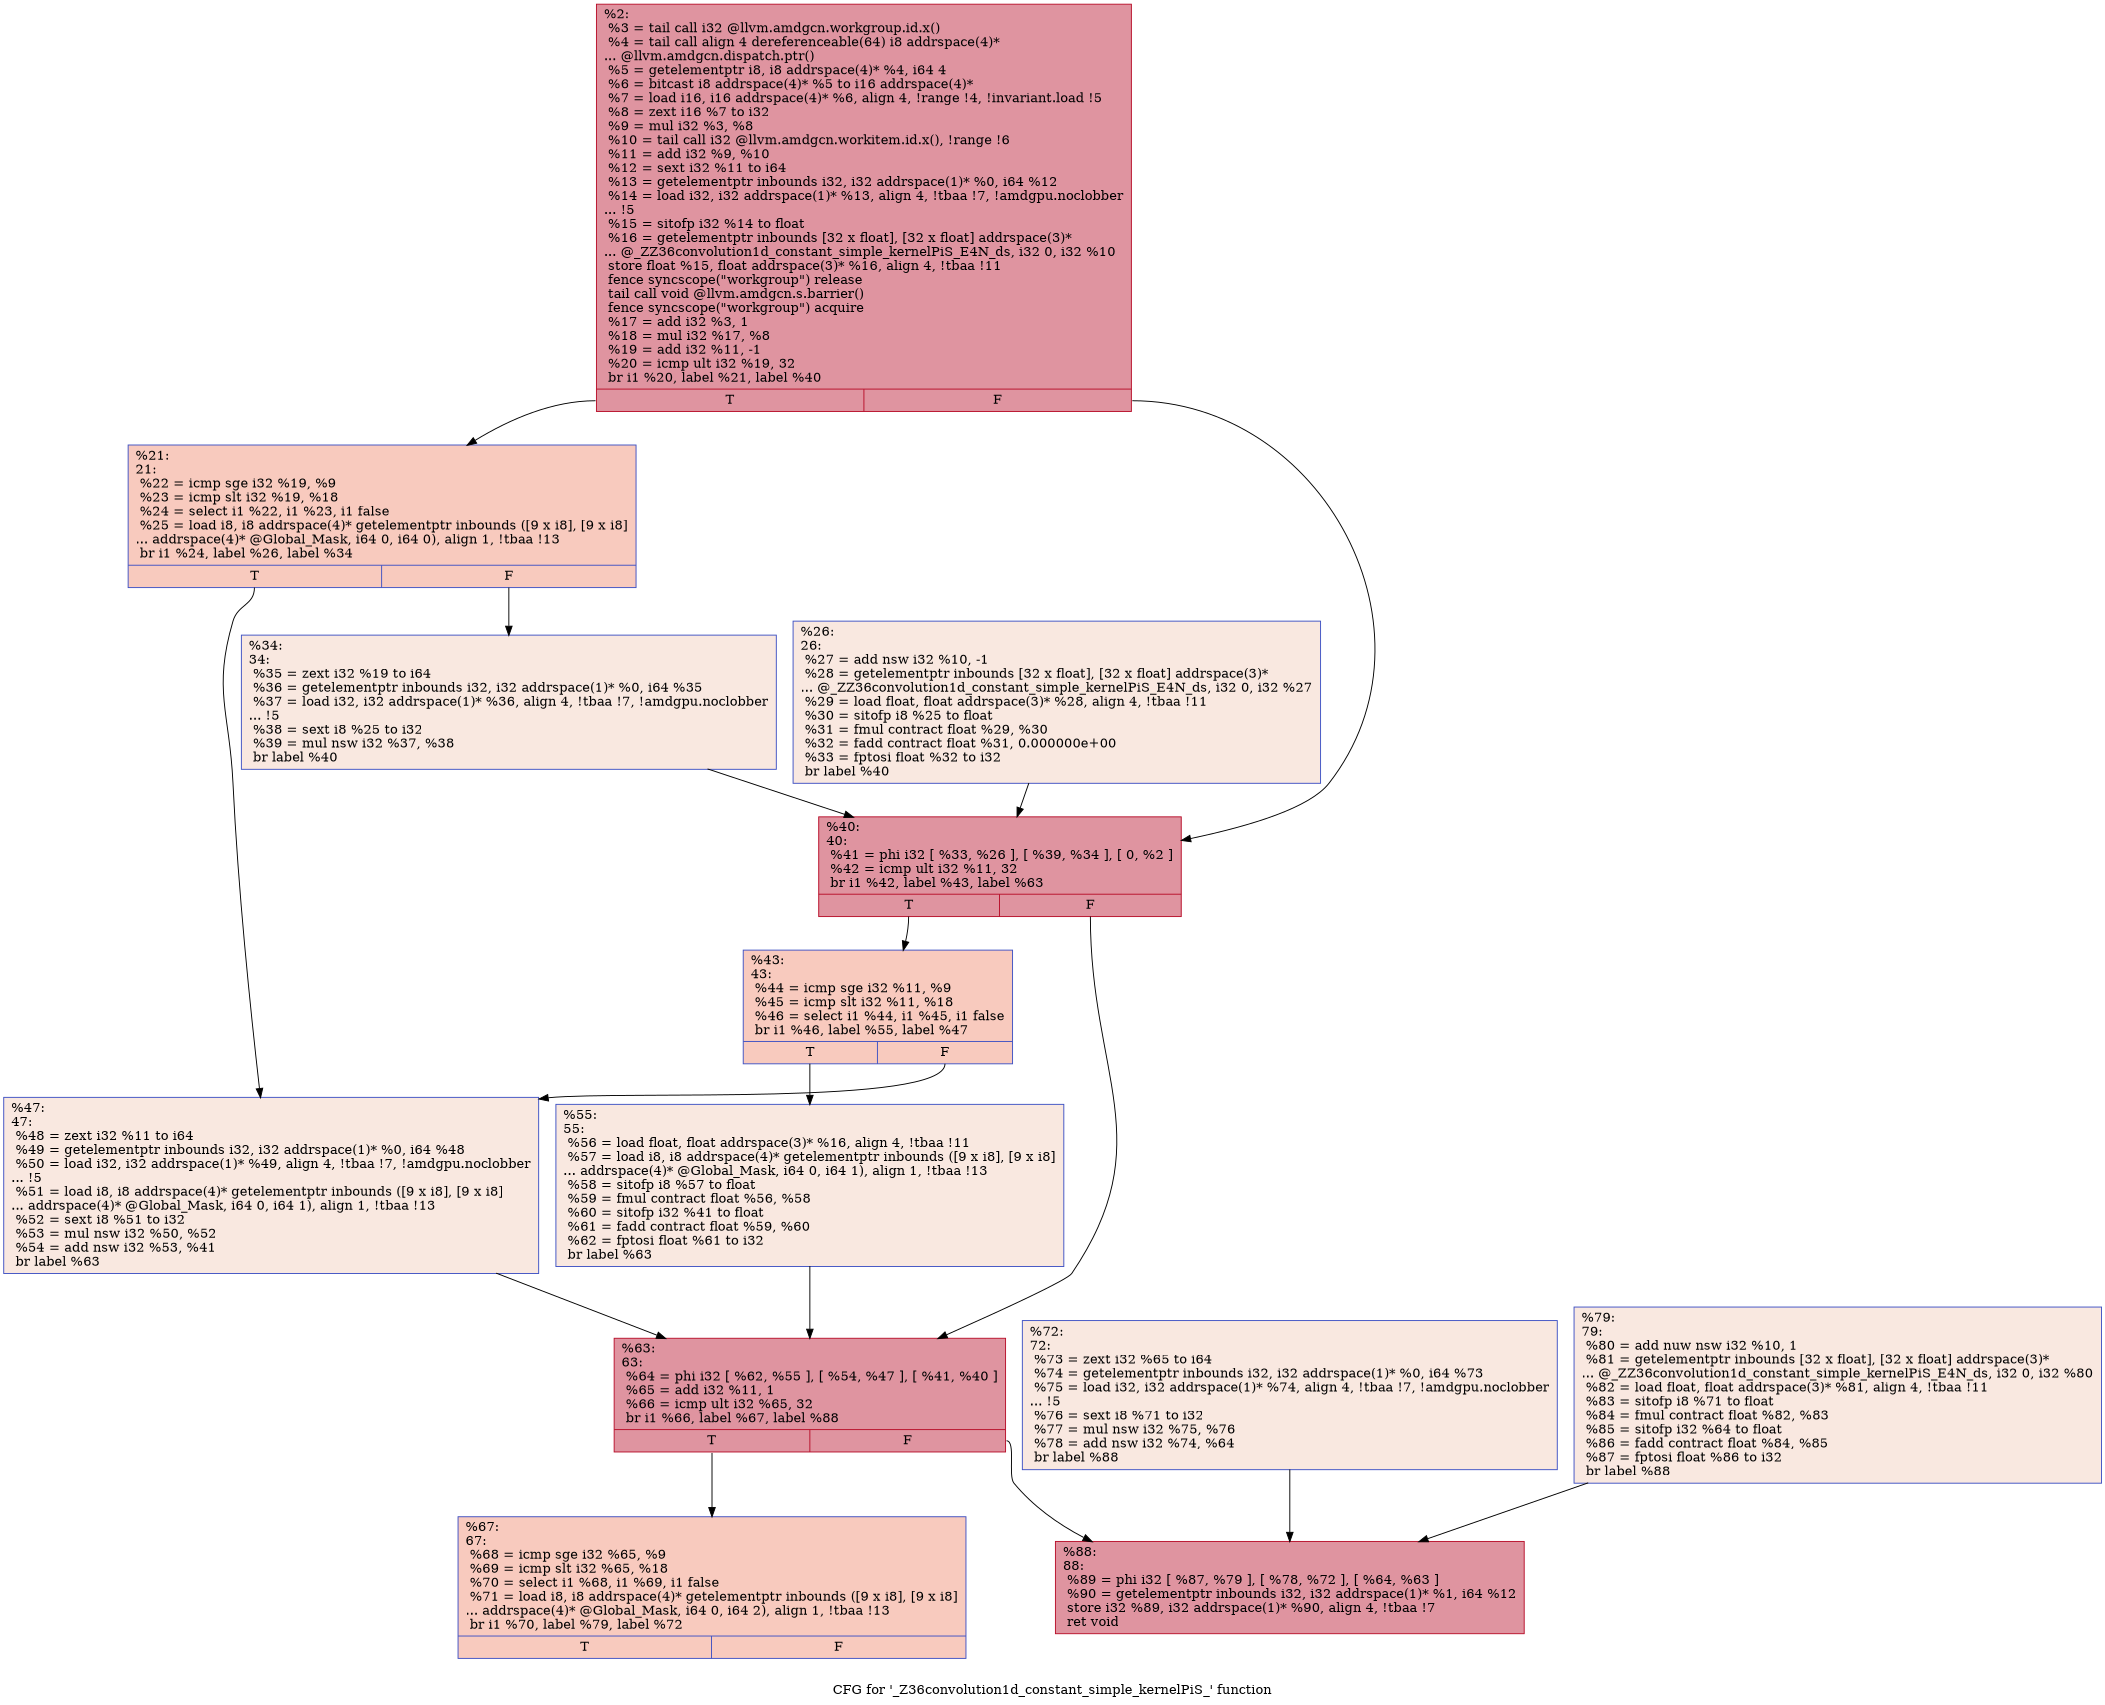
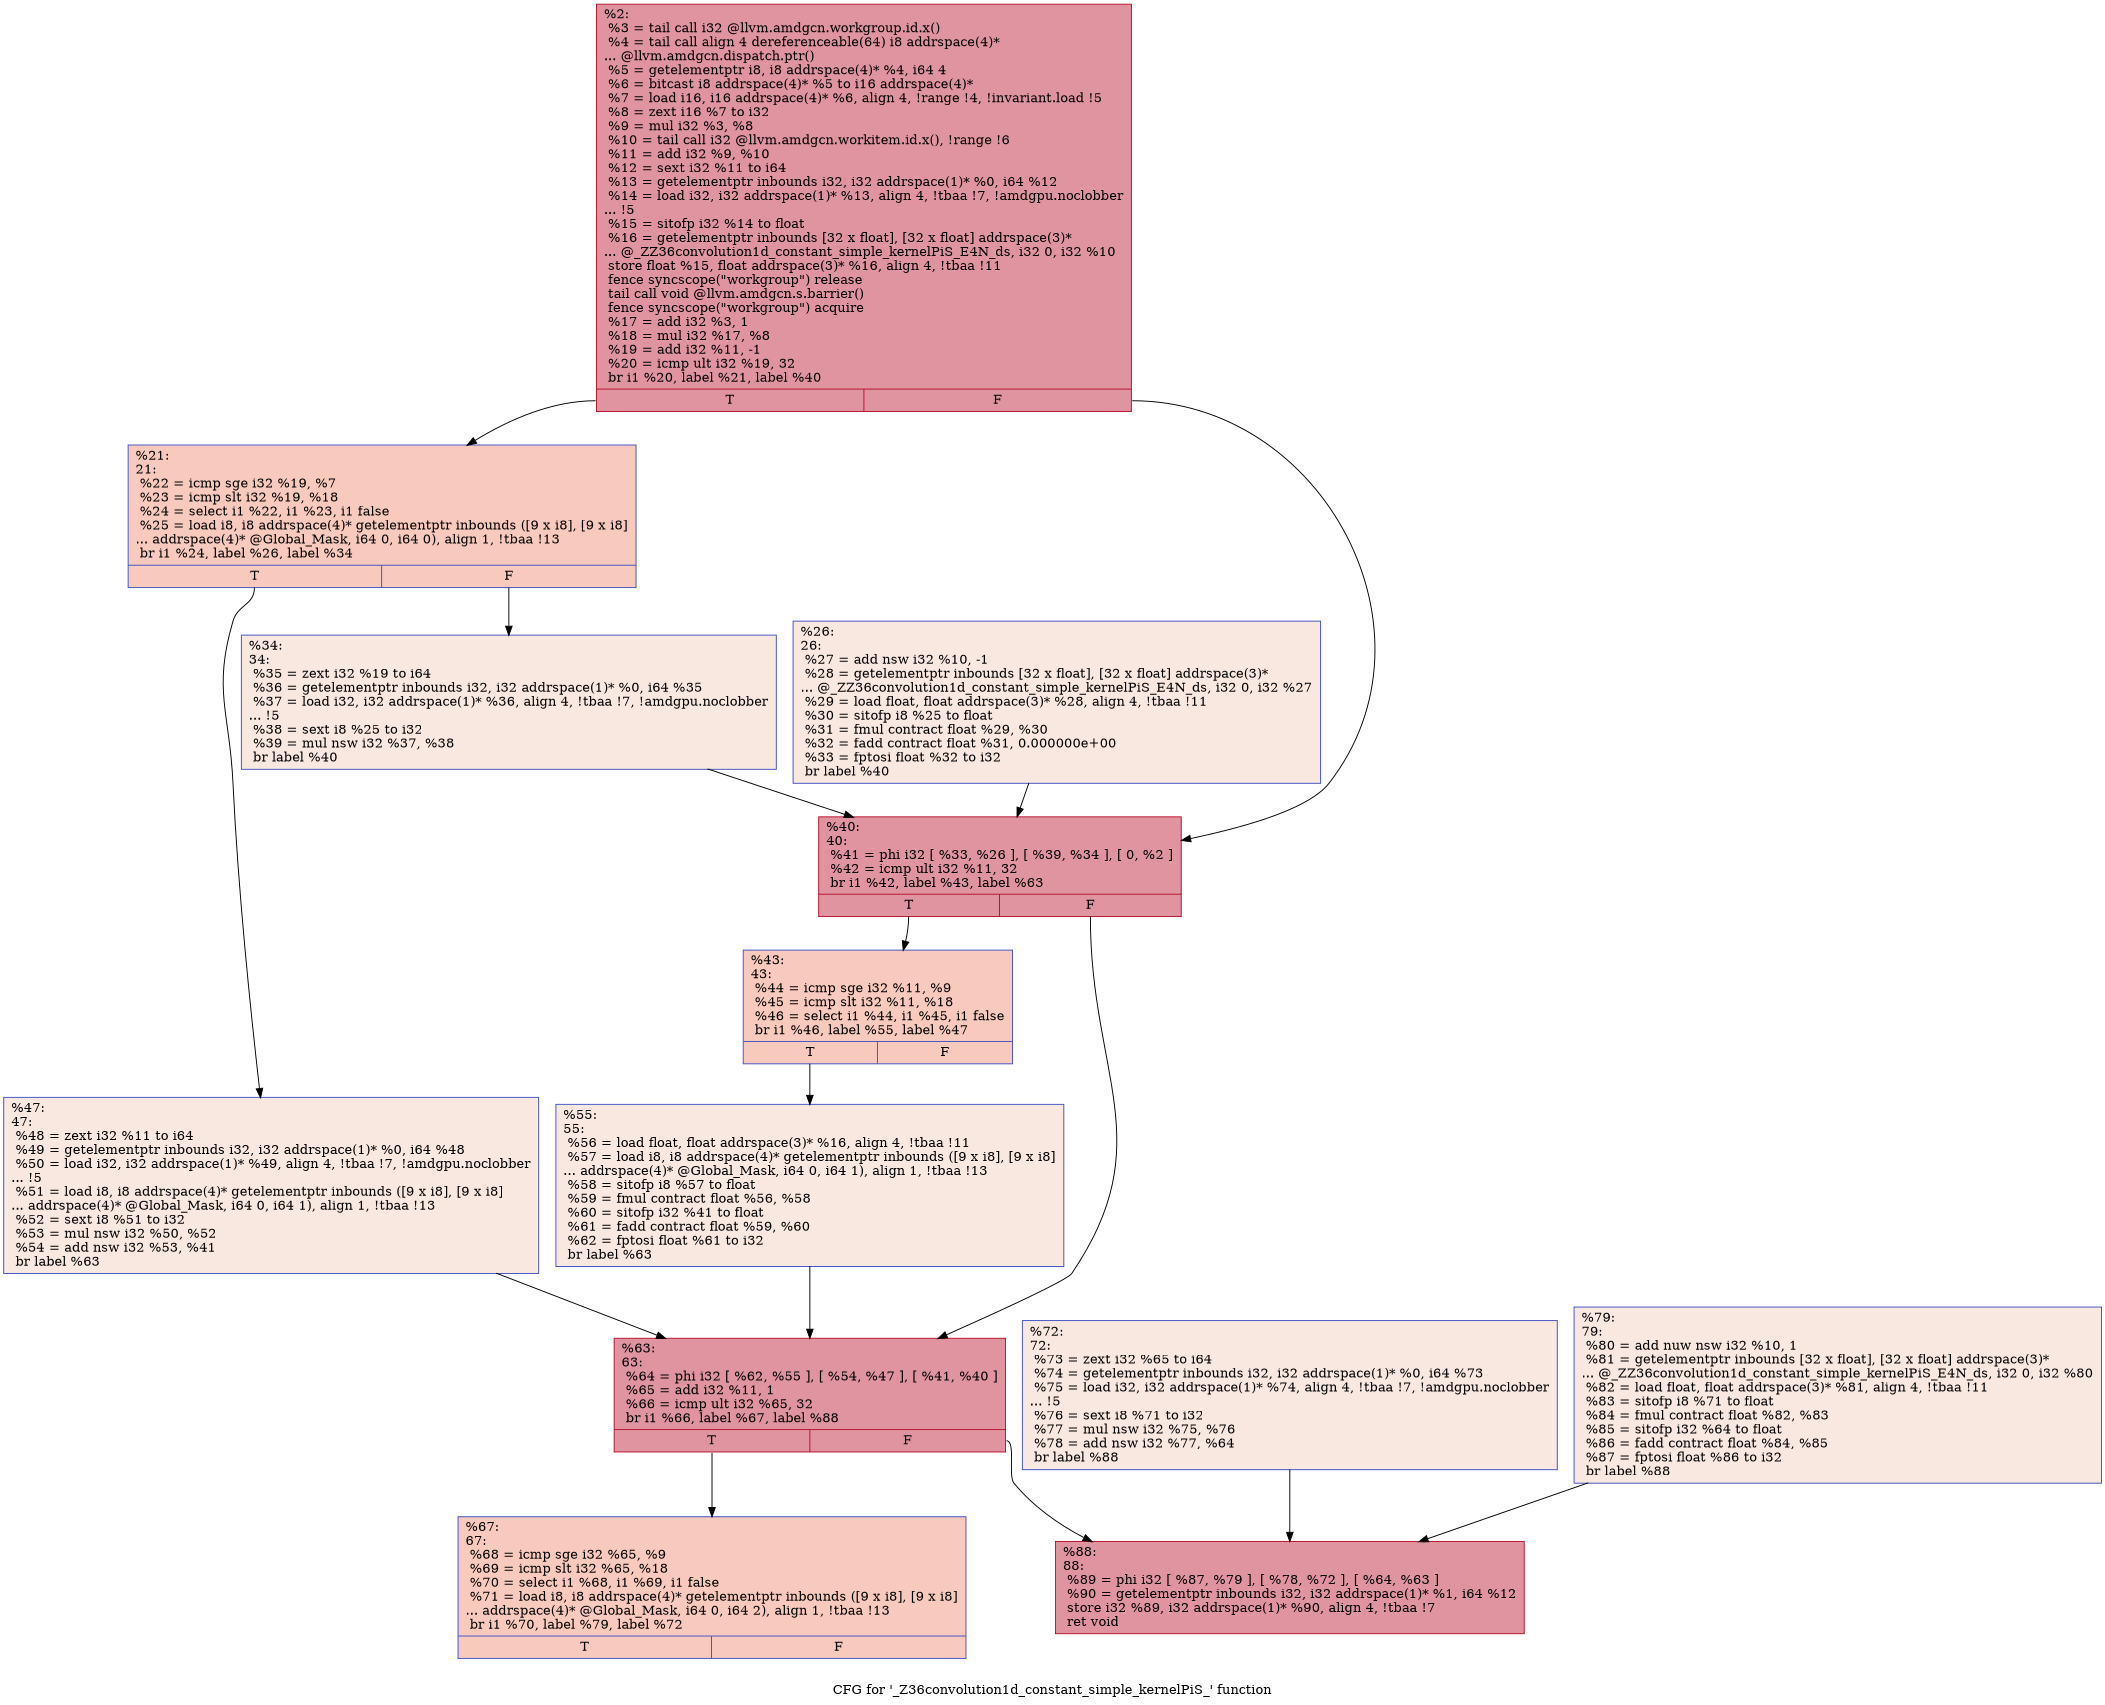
node "%21:": text "%22 = icmp sge i32 %19, %9" -> "%22 = icmp sge i32 %19, %7"
edge "%43:" -> "%47:": removed
node "%72:": text "%78 = add nsw i32 %74, %64" -> "%78 = add nsw i32 %77, %64"
